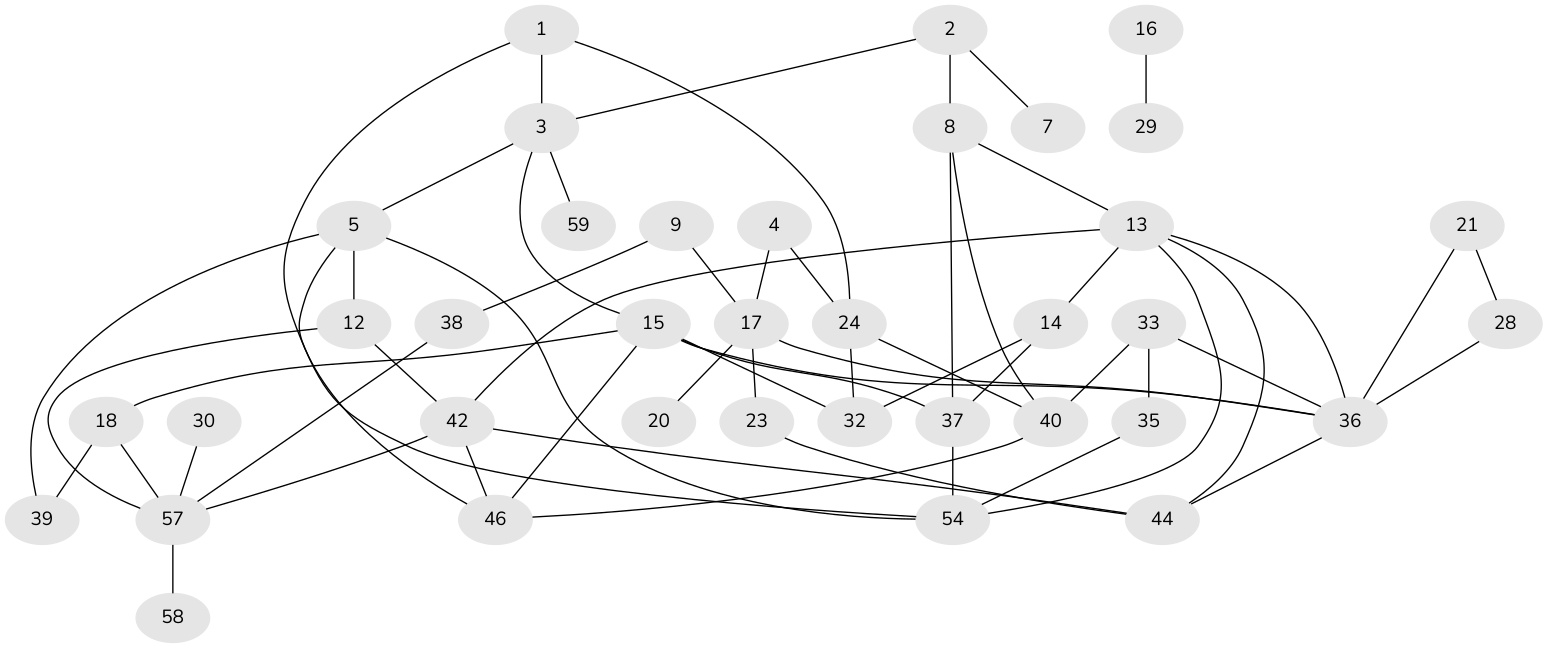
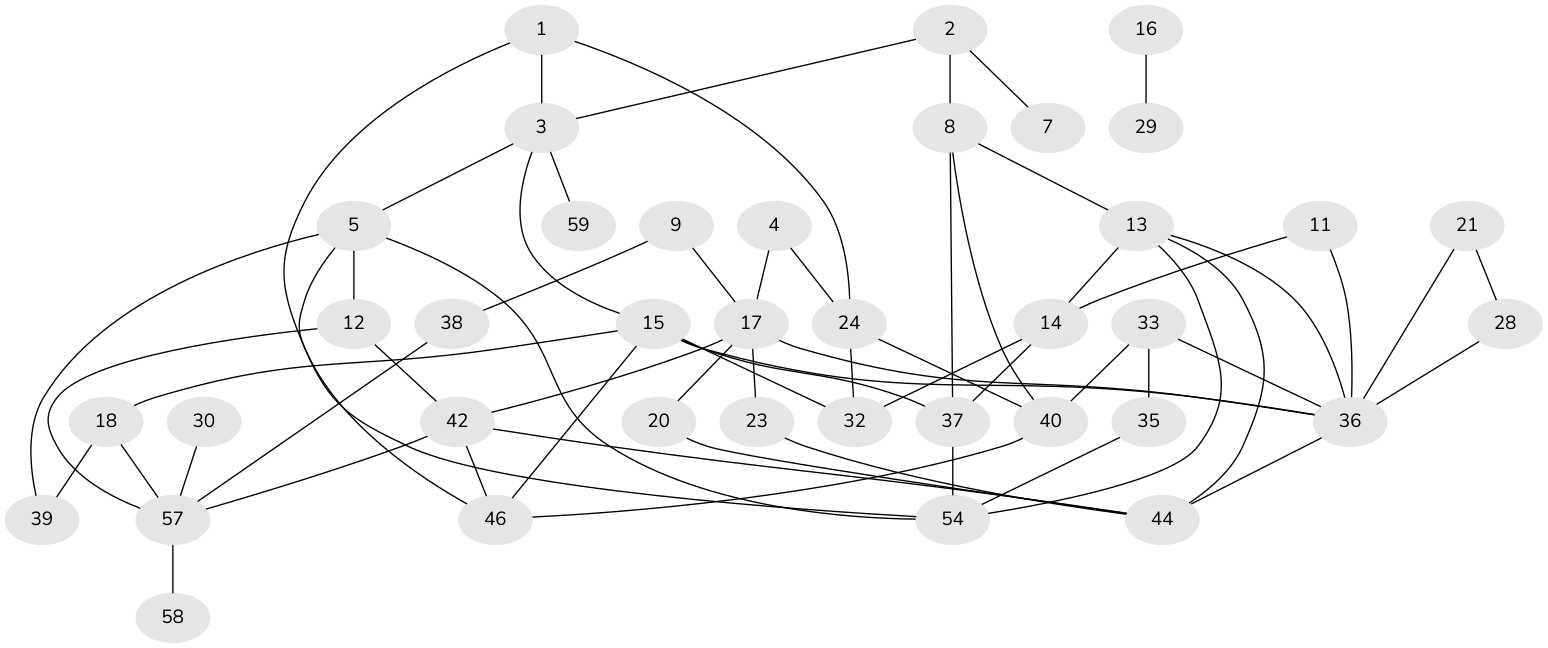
node "11": added
edge "13" -- "42": now "17" -- "42"
edge "20" -- "44": added
